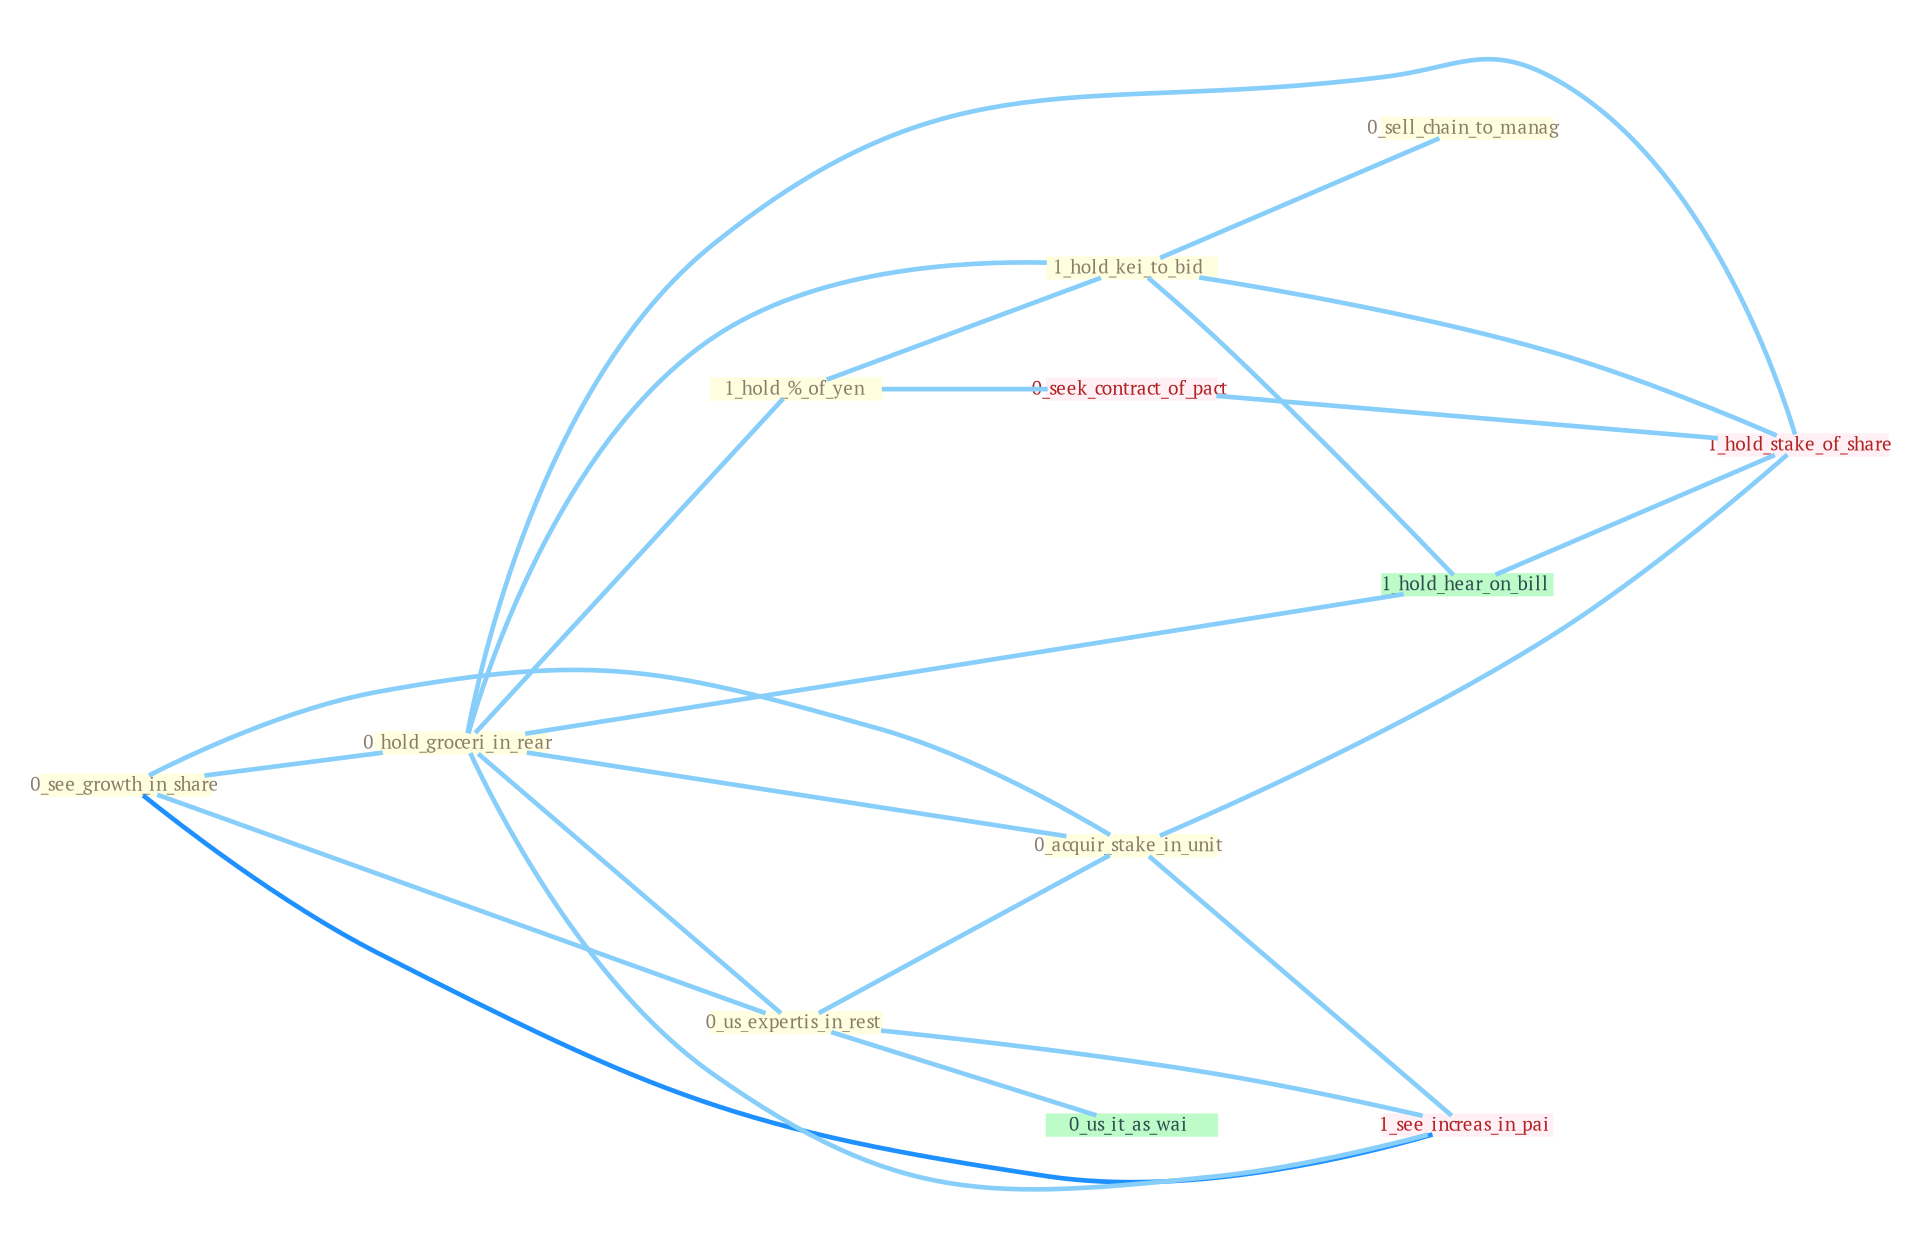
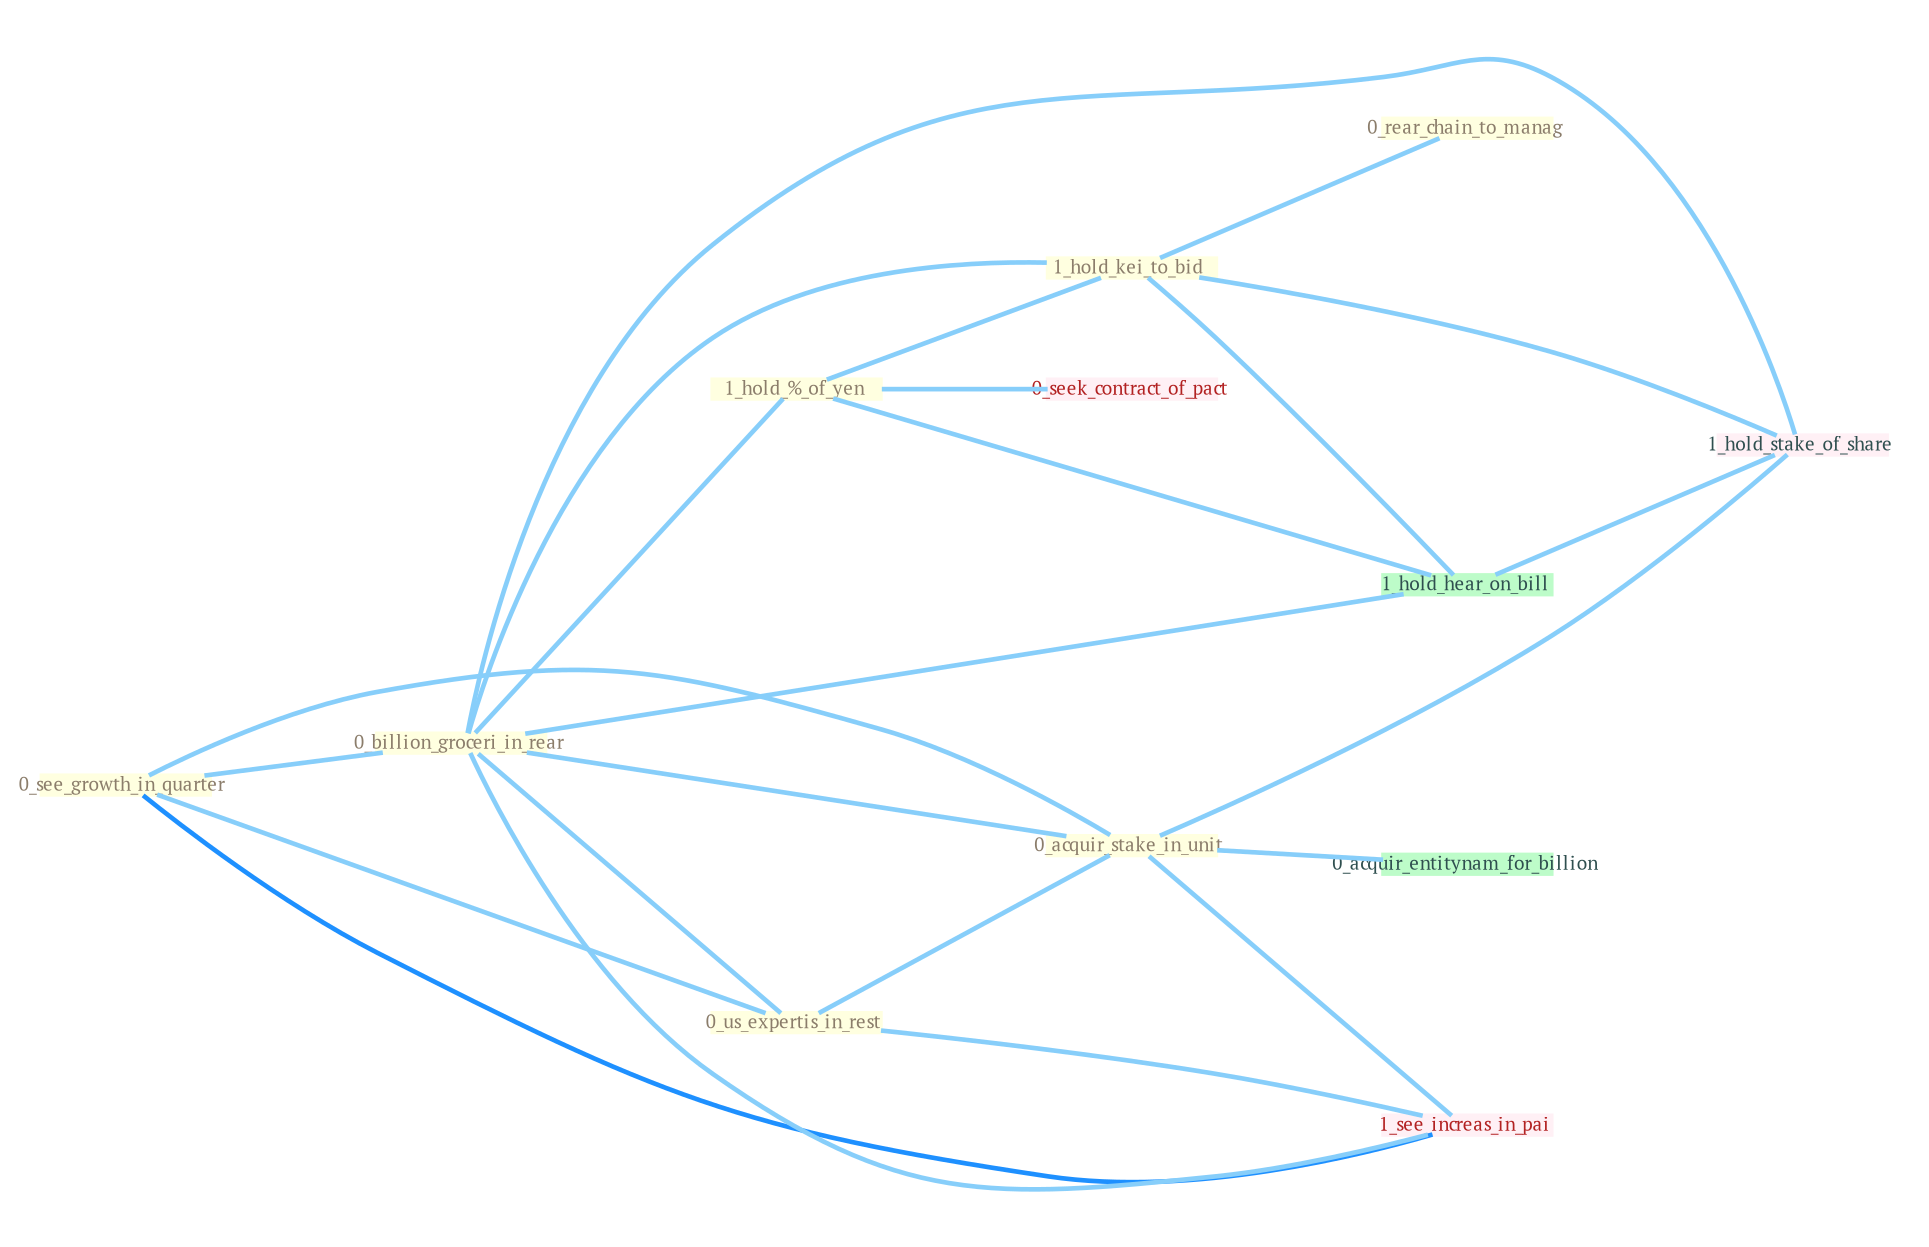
node "0_sell_chain_to_manag": label "0_sell_chain_to_manag" -> "0_rear_chain_to_manag"
edge "0_seek_contract_of_pact" -- "1_hold_stake_of_share": removed
node "1_hold_stake_of_share": fontcolor #b22222 -> #2f4f4f
edge "1_hold_%_of_yen" -- "1_hold_hear_on_bill": added
node "0_hold_groceri_in_rear": label "0_hold_groceri_in_rear" -> "0_billion_groceri_in_rear"
node "0_see_growth_in_share": label "0_see_growth_in_share" -> "0_see_growth_in_quarter"
node "0_acquir_entitynam_for_billion": added
node "0_us_it_as_wai": removed
